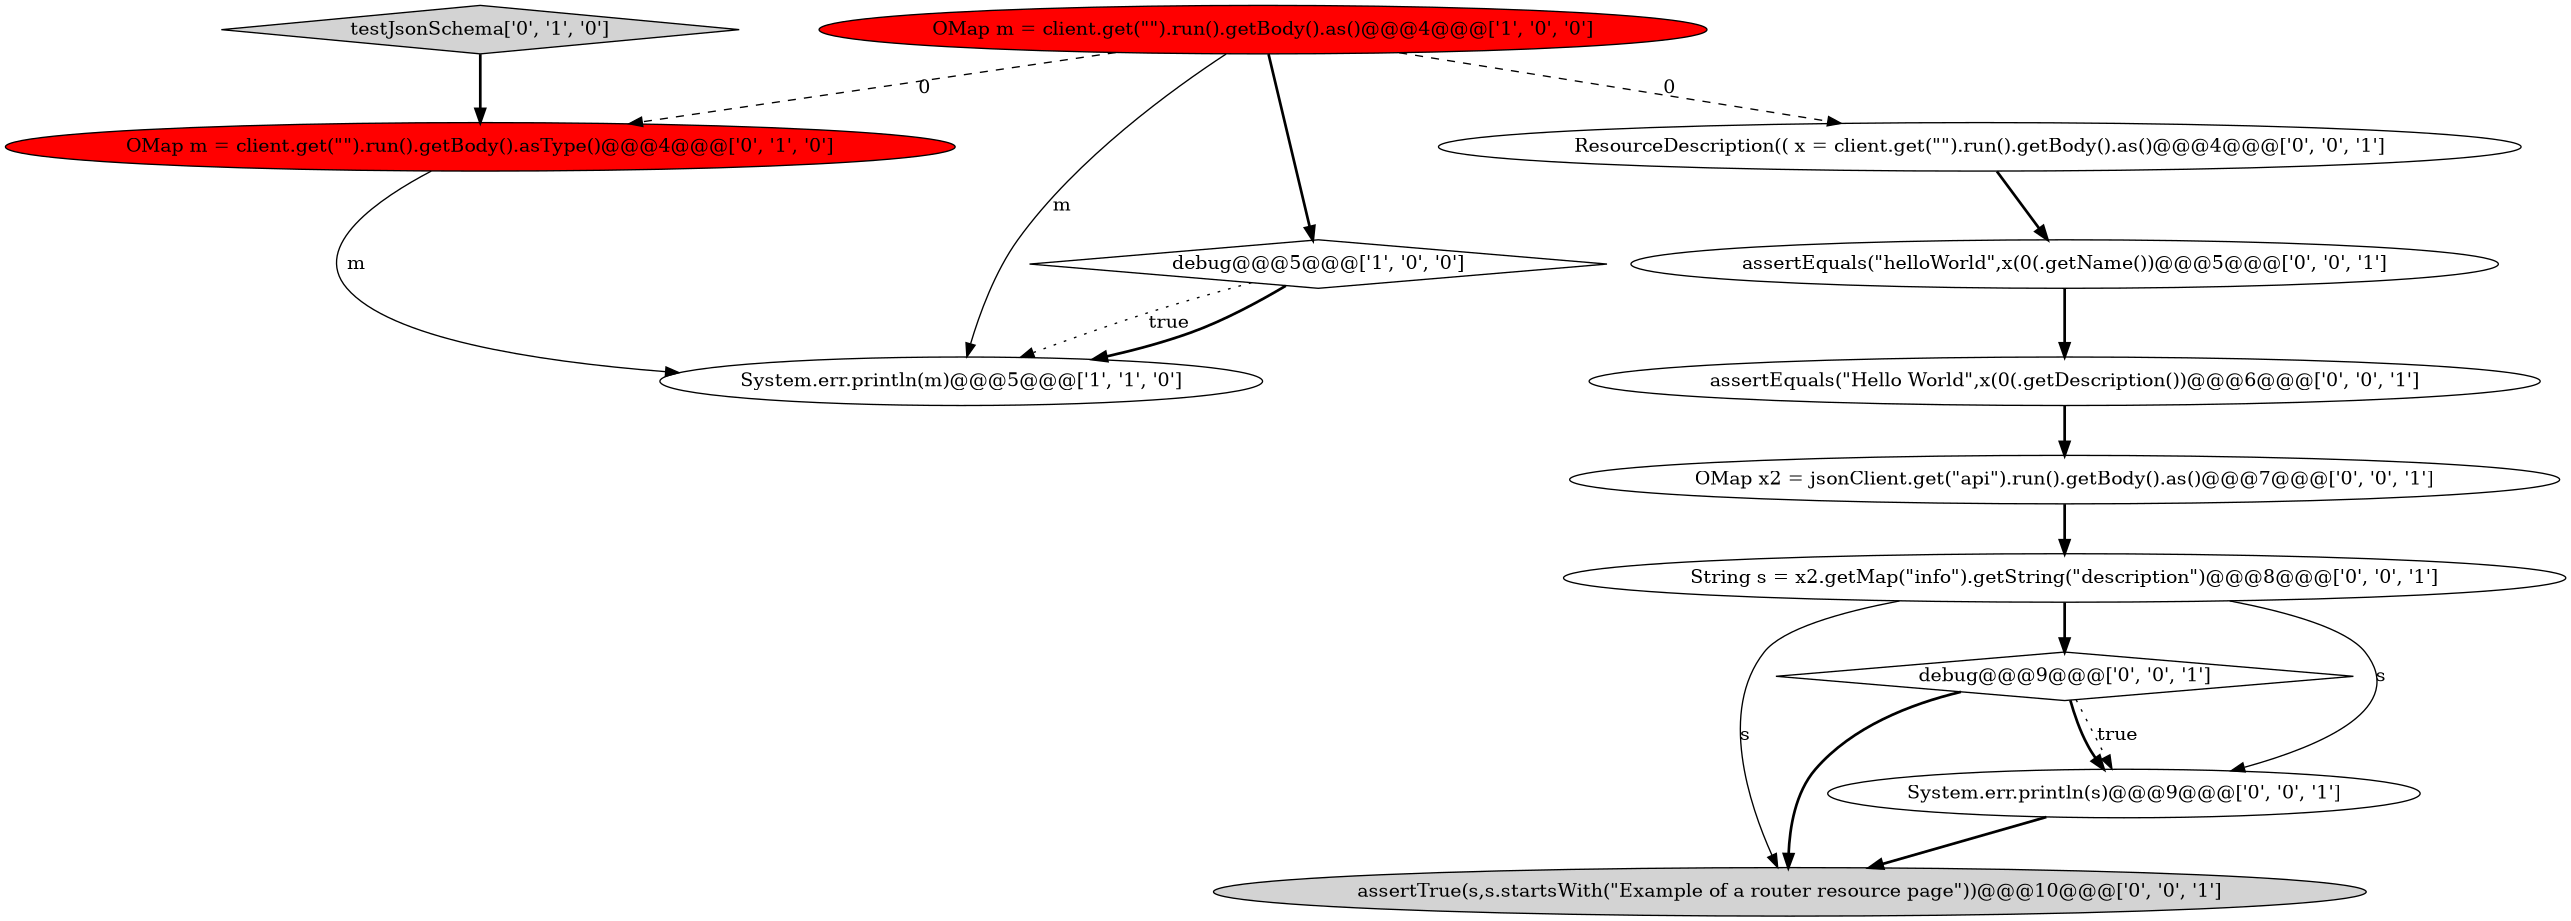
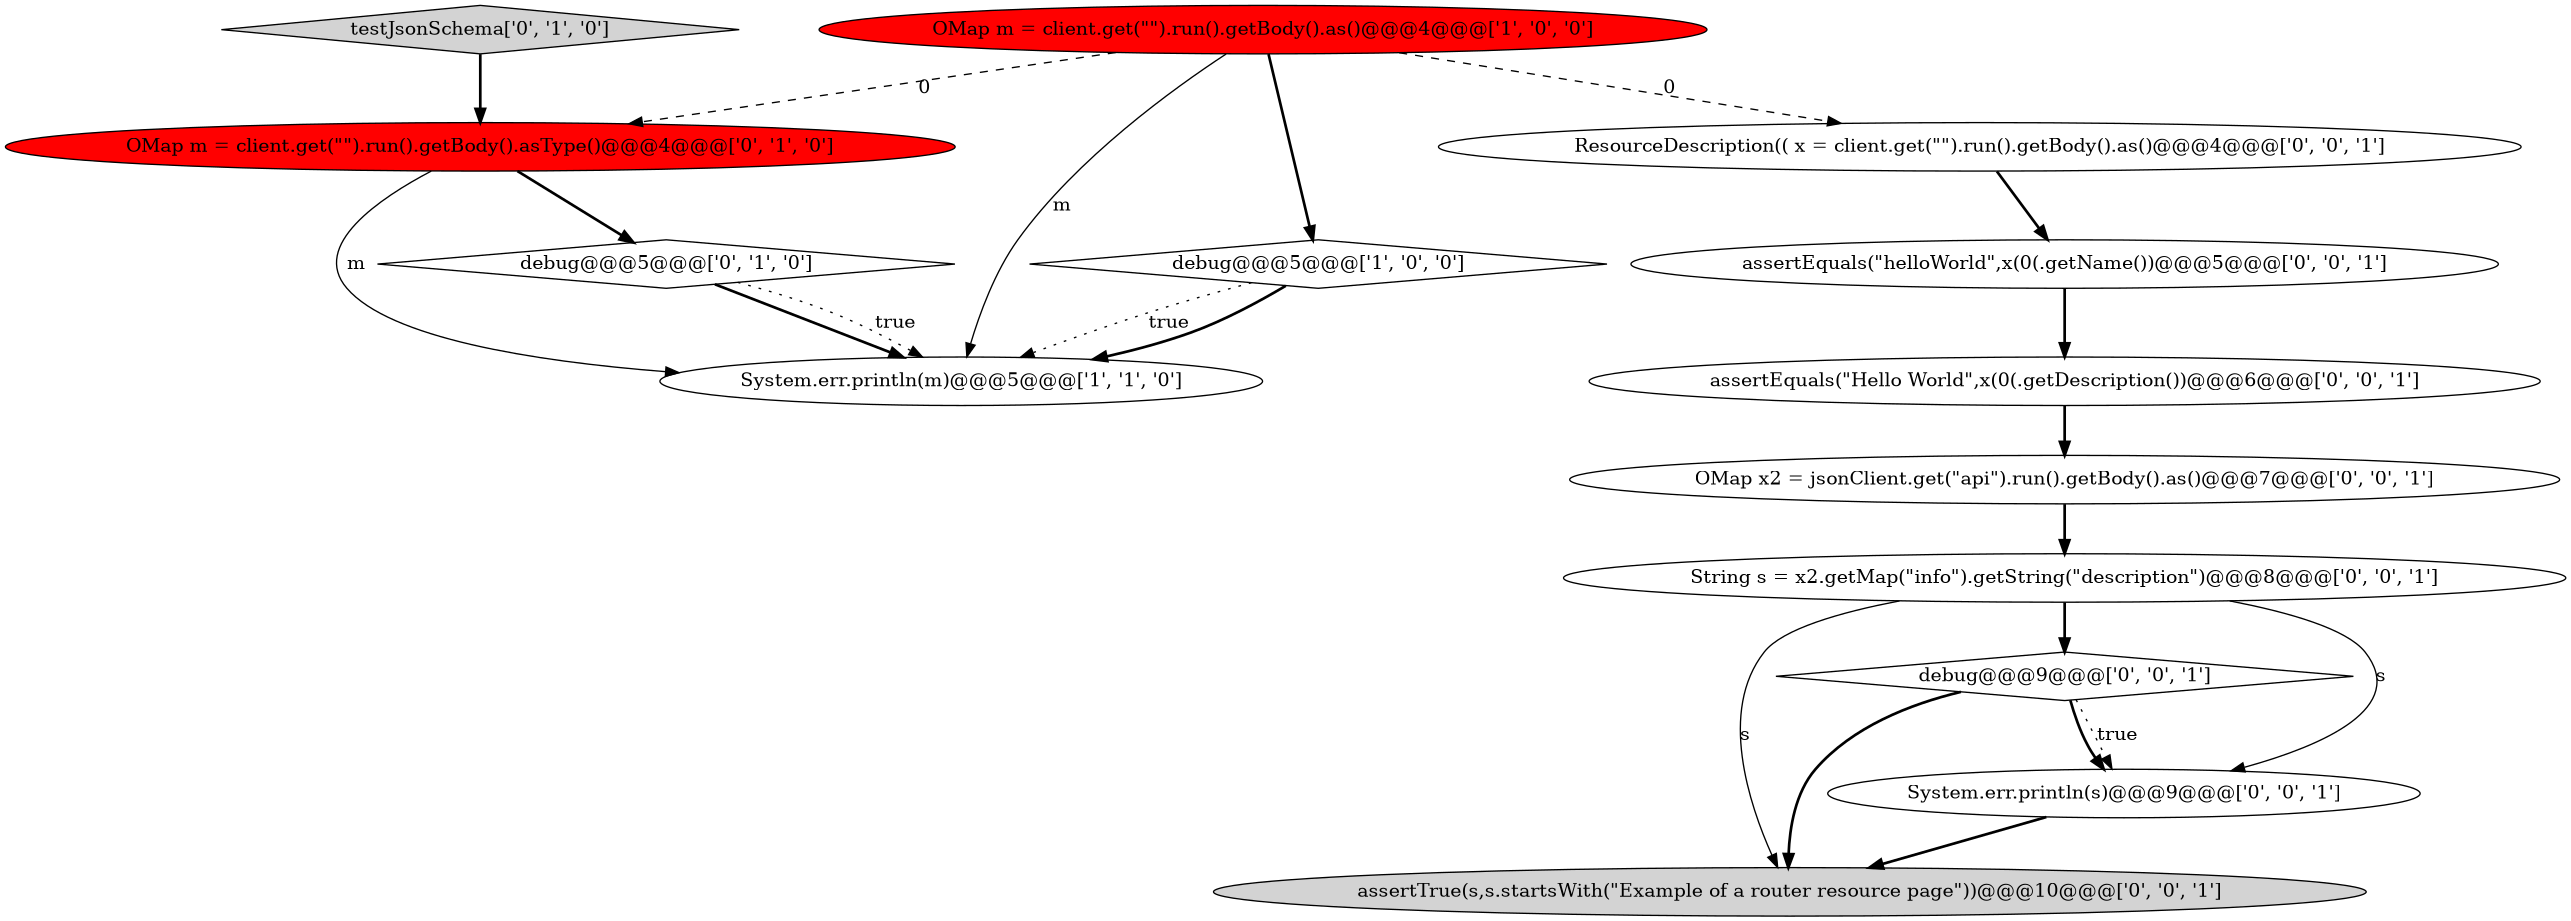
node "debug@@@5@@@['0', '1', '0']": added
